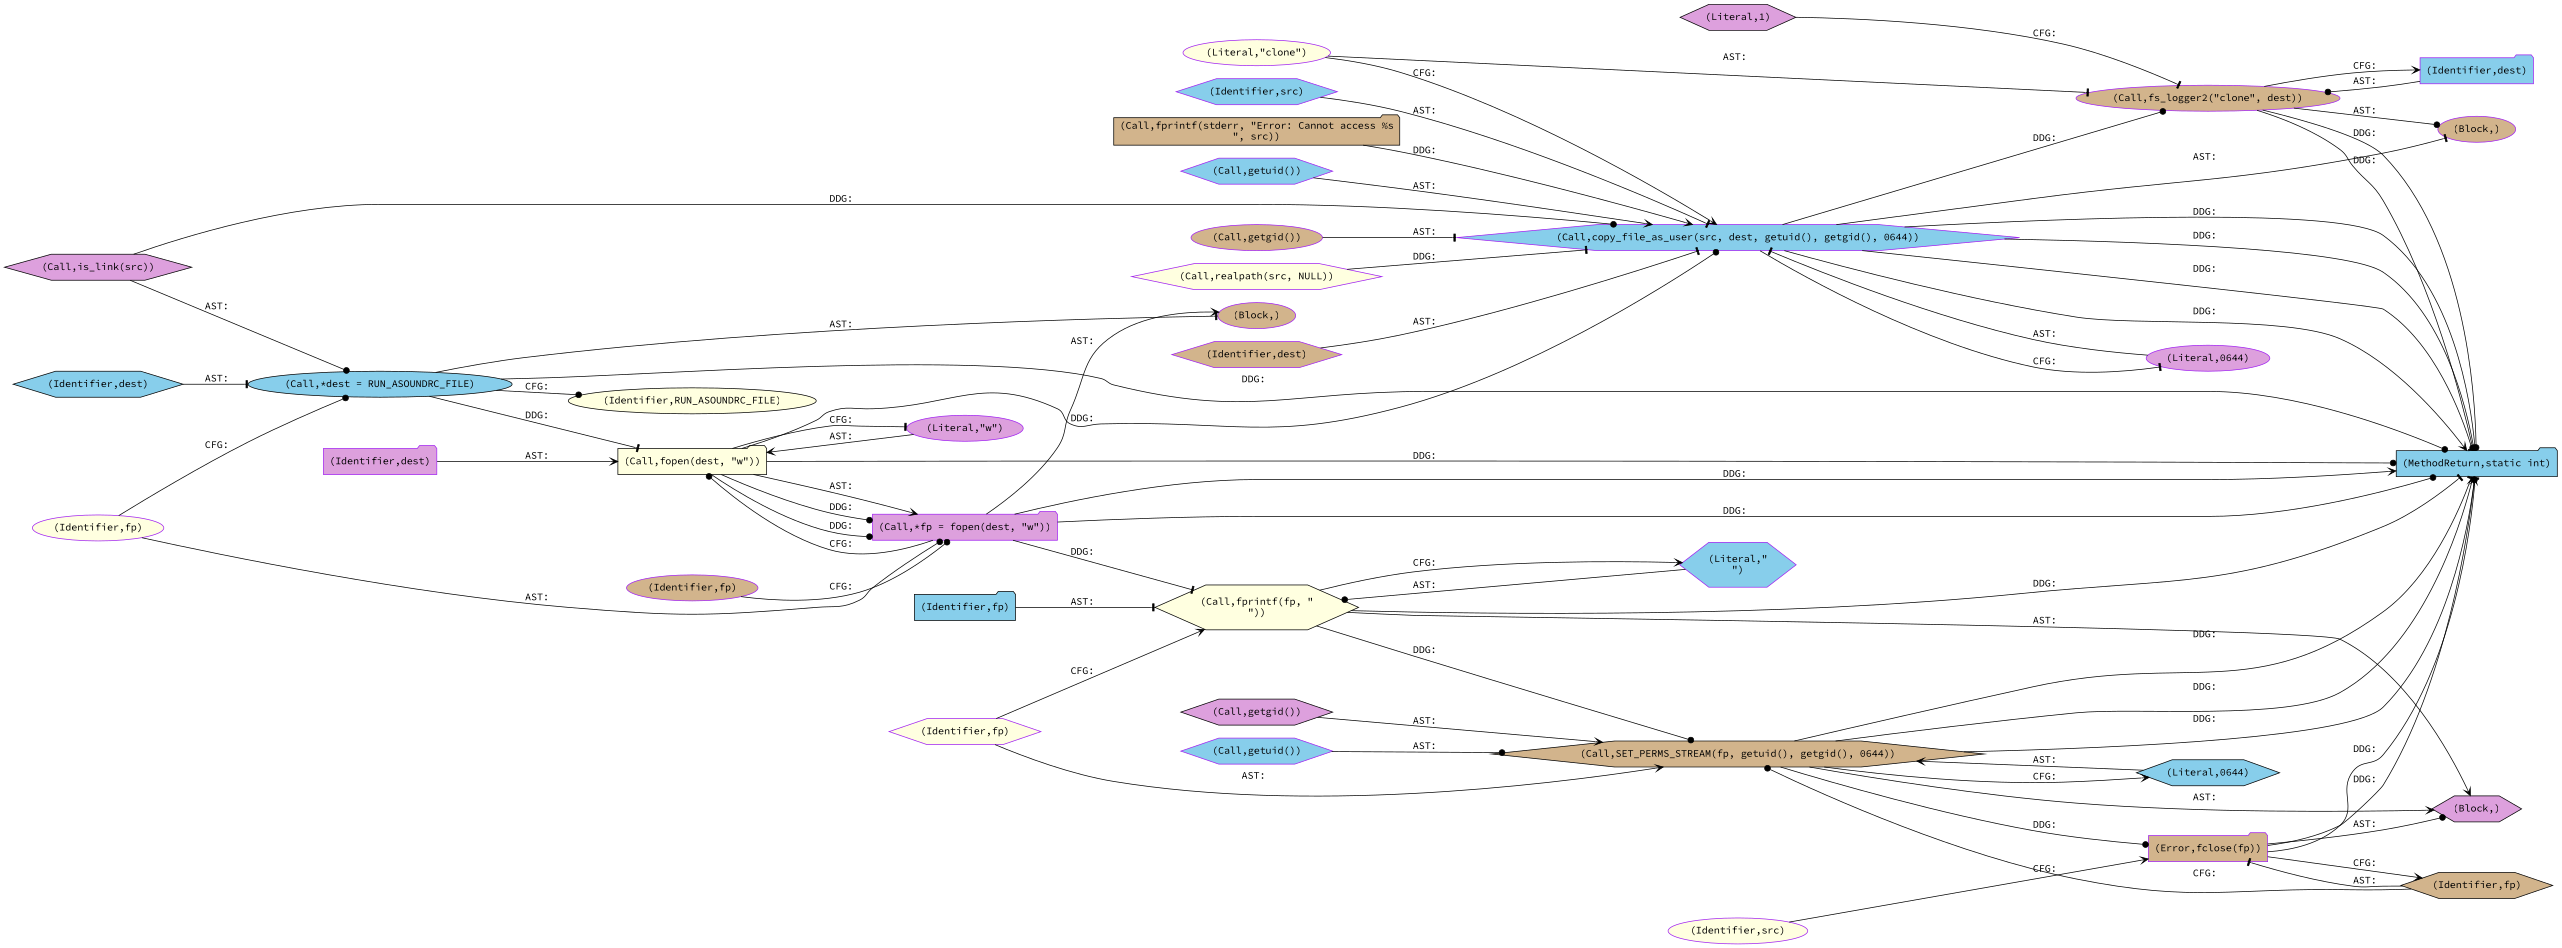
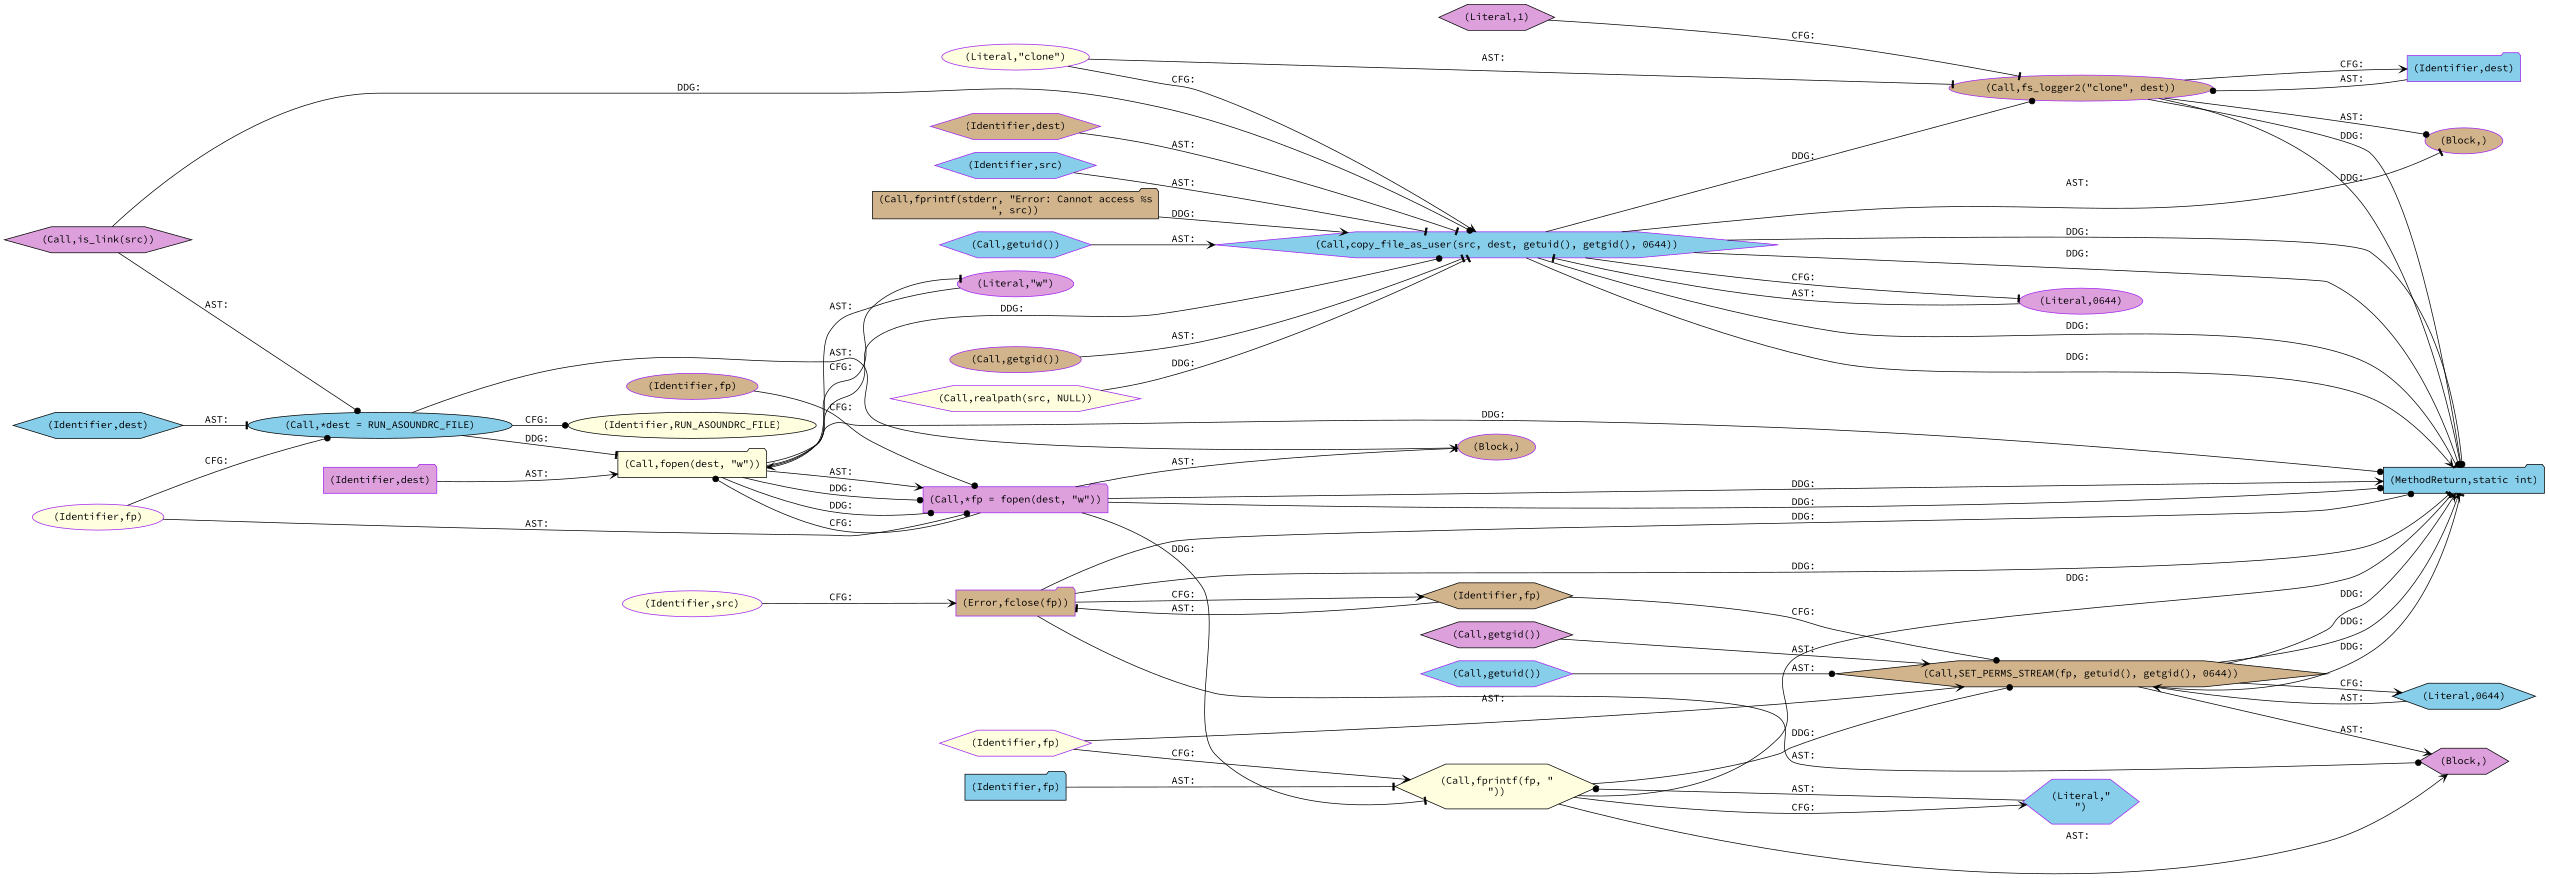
edge "(Call,*dest = RUN_ASOUNDRC_FILE)" -> "(MethodReturn,static int)": removed, label "DDG:"
edge "(Call,SET_PERMS_STREAM(fp, getuid(), getgid(), 0644))" -> "(Error,fclose(fp))": removed, label "DDG:"
